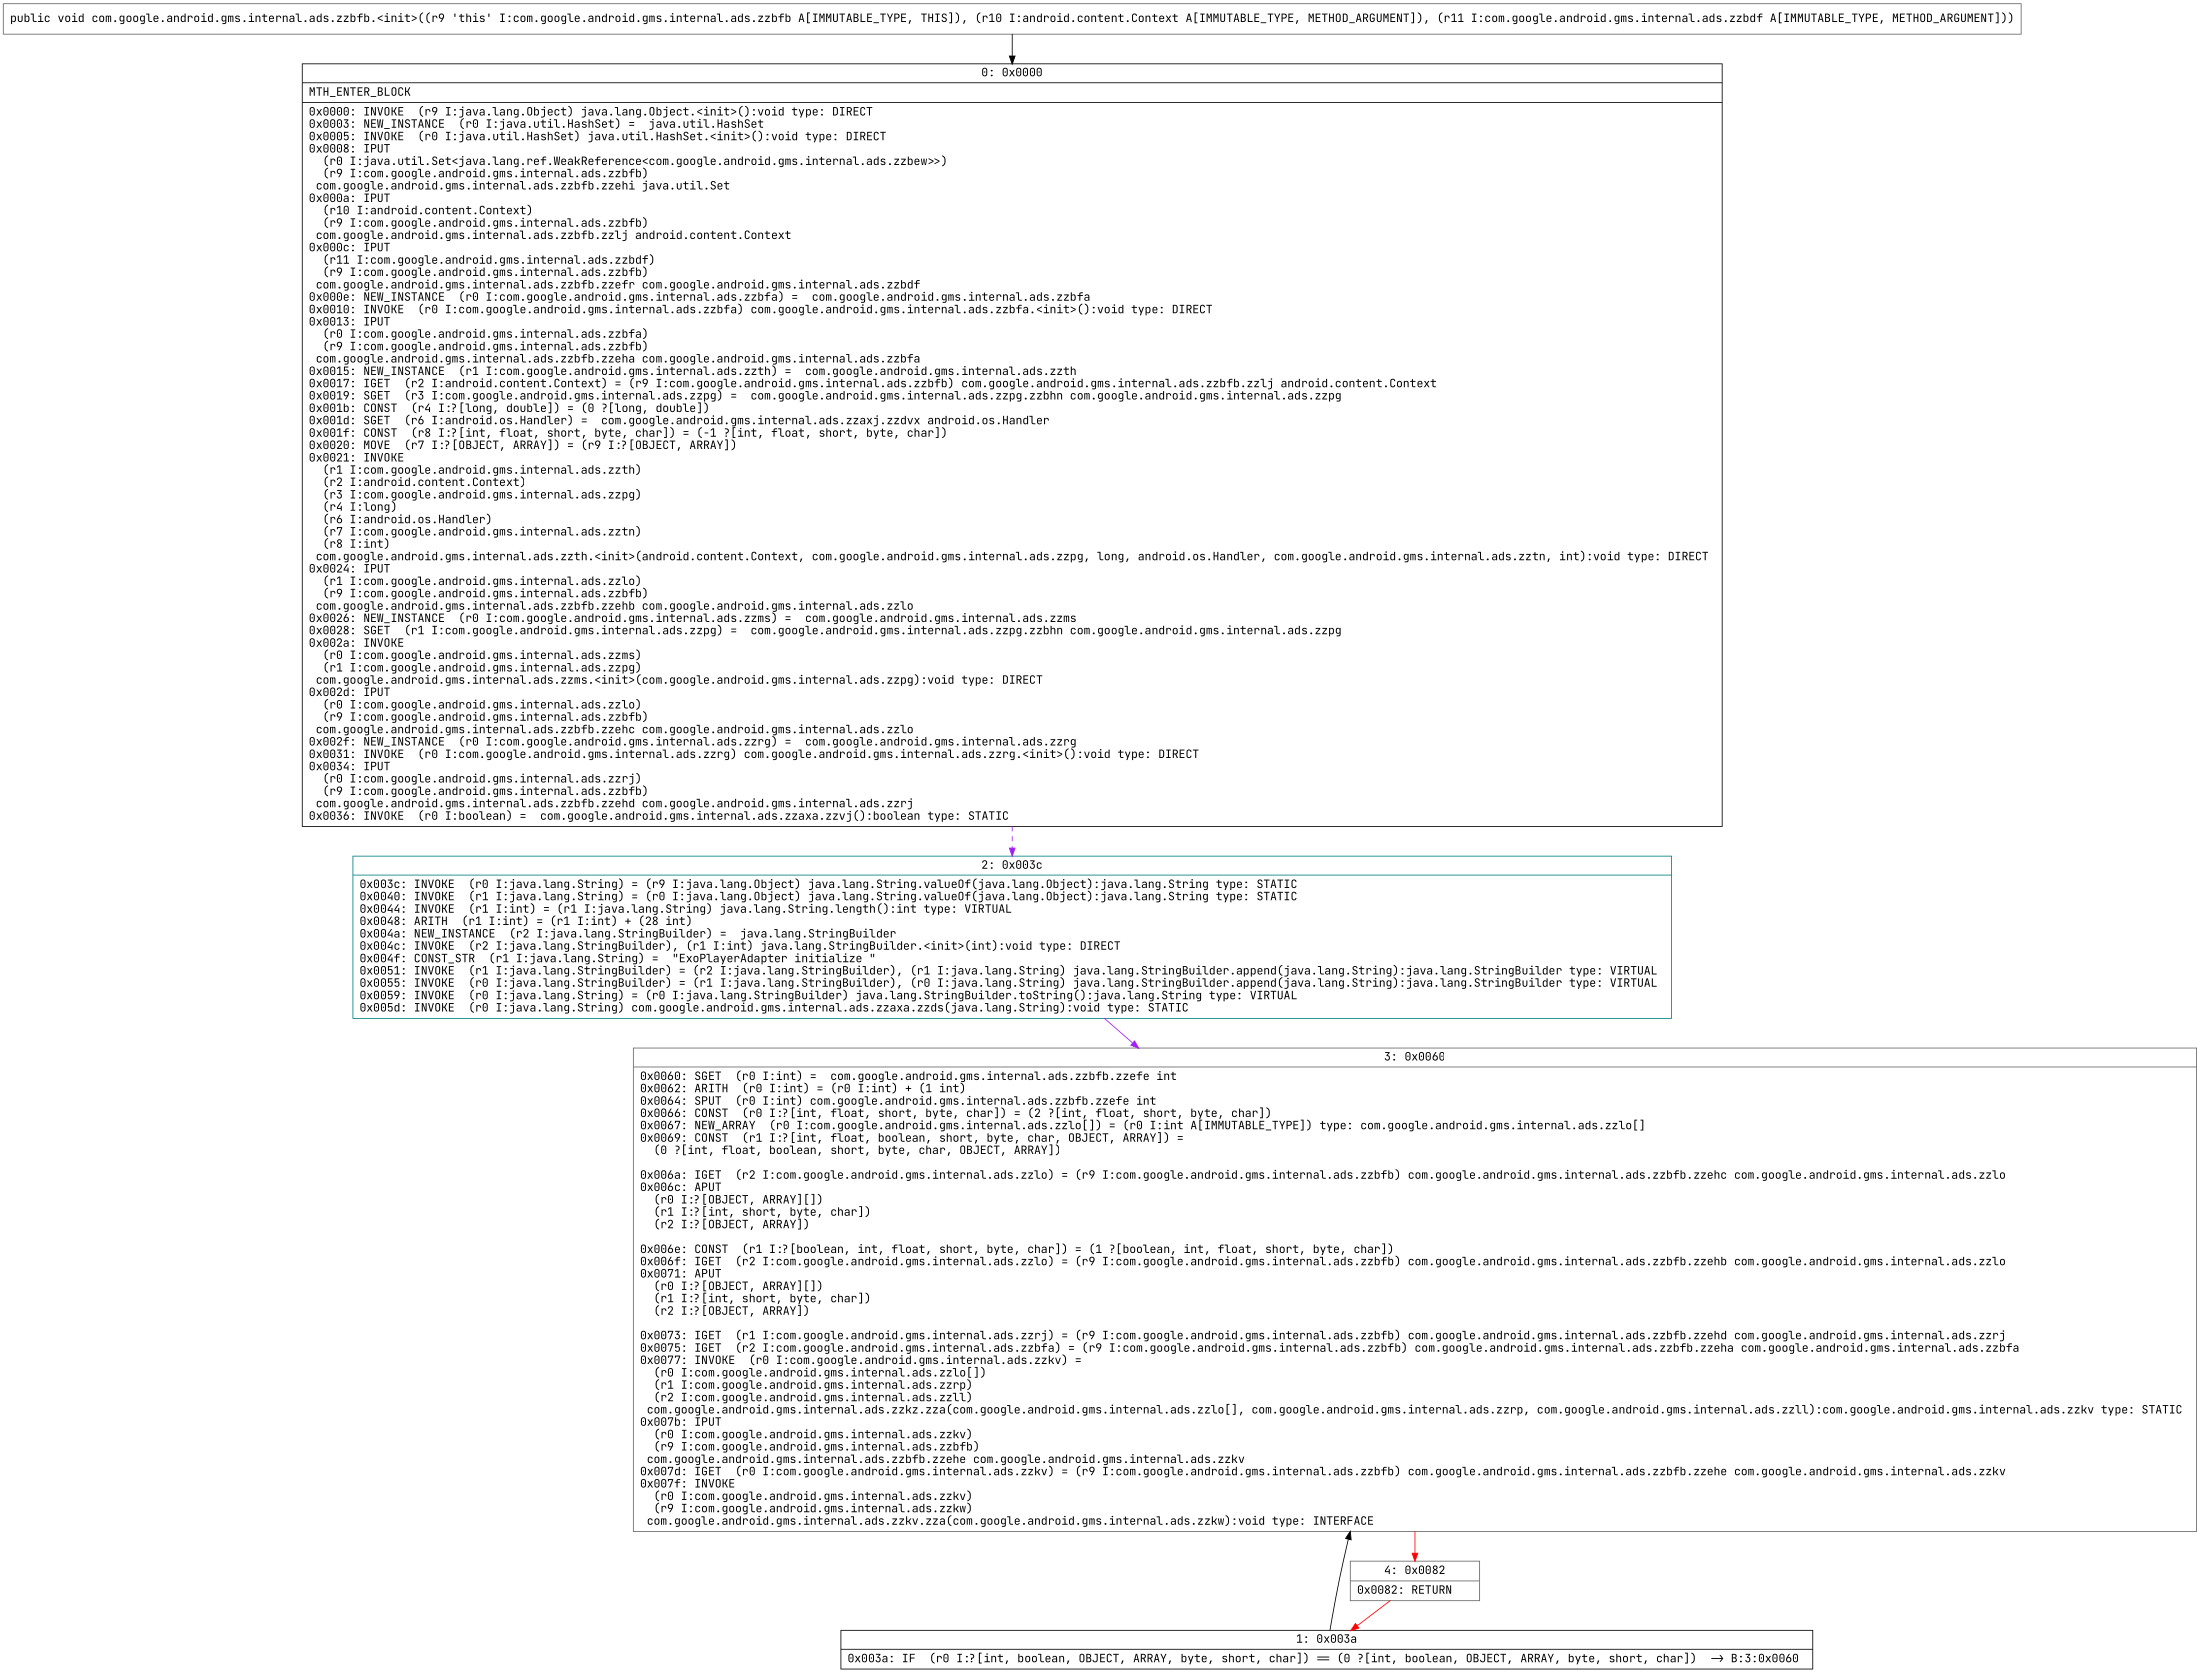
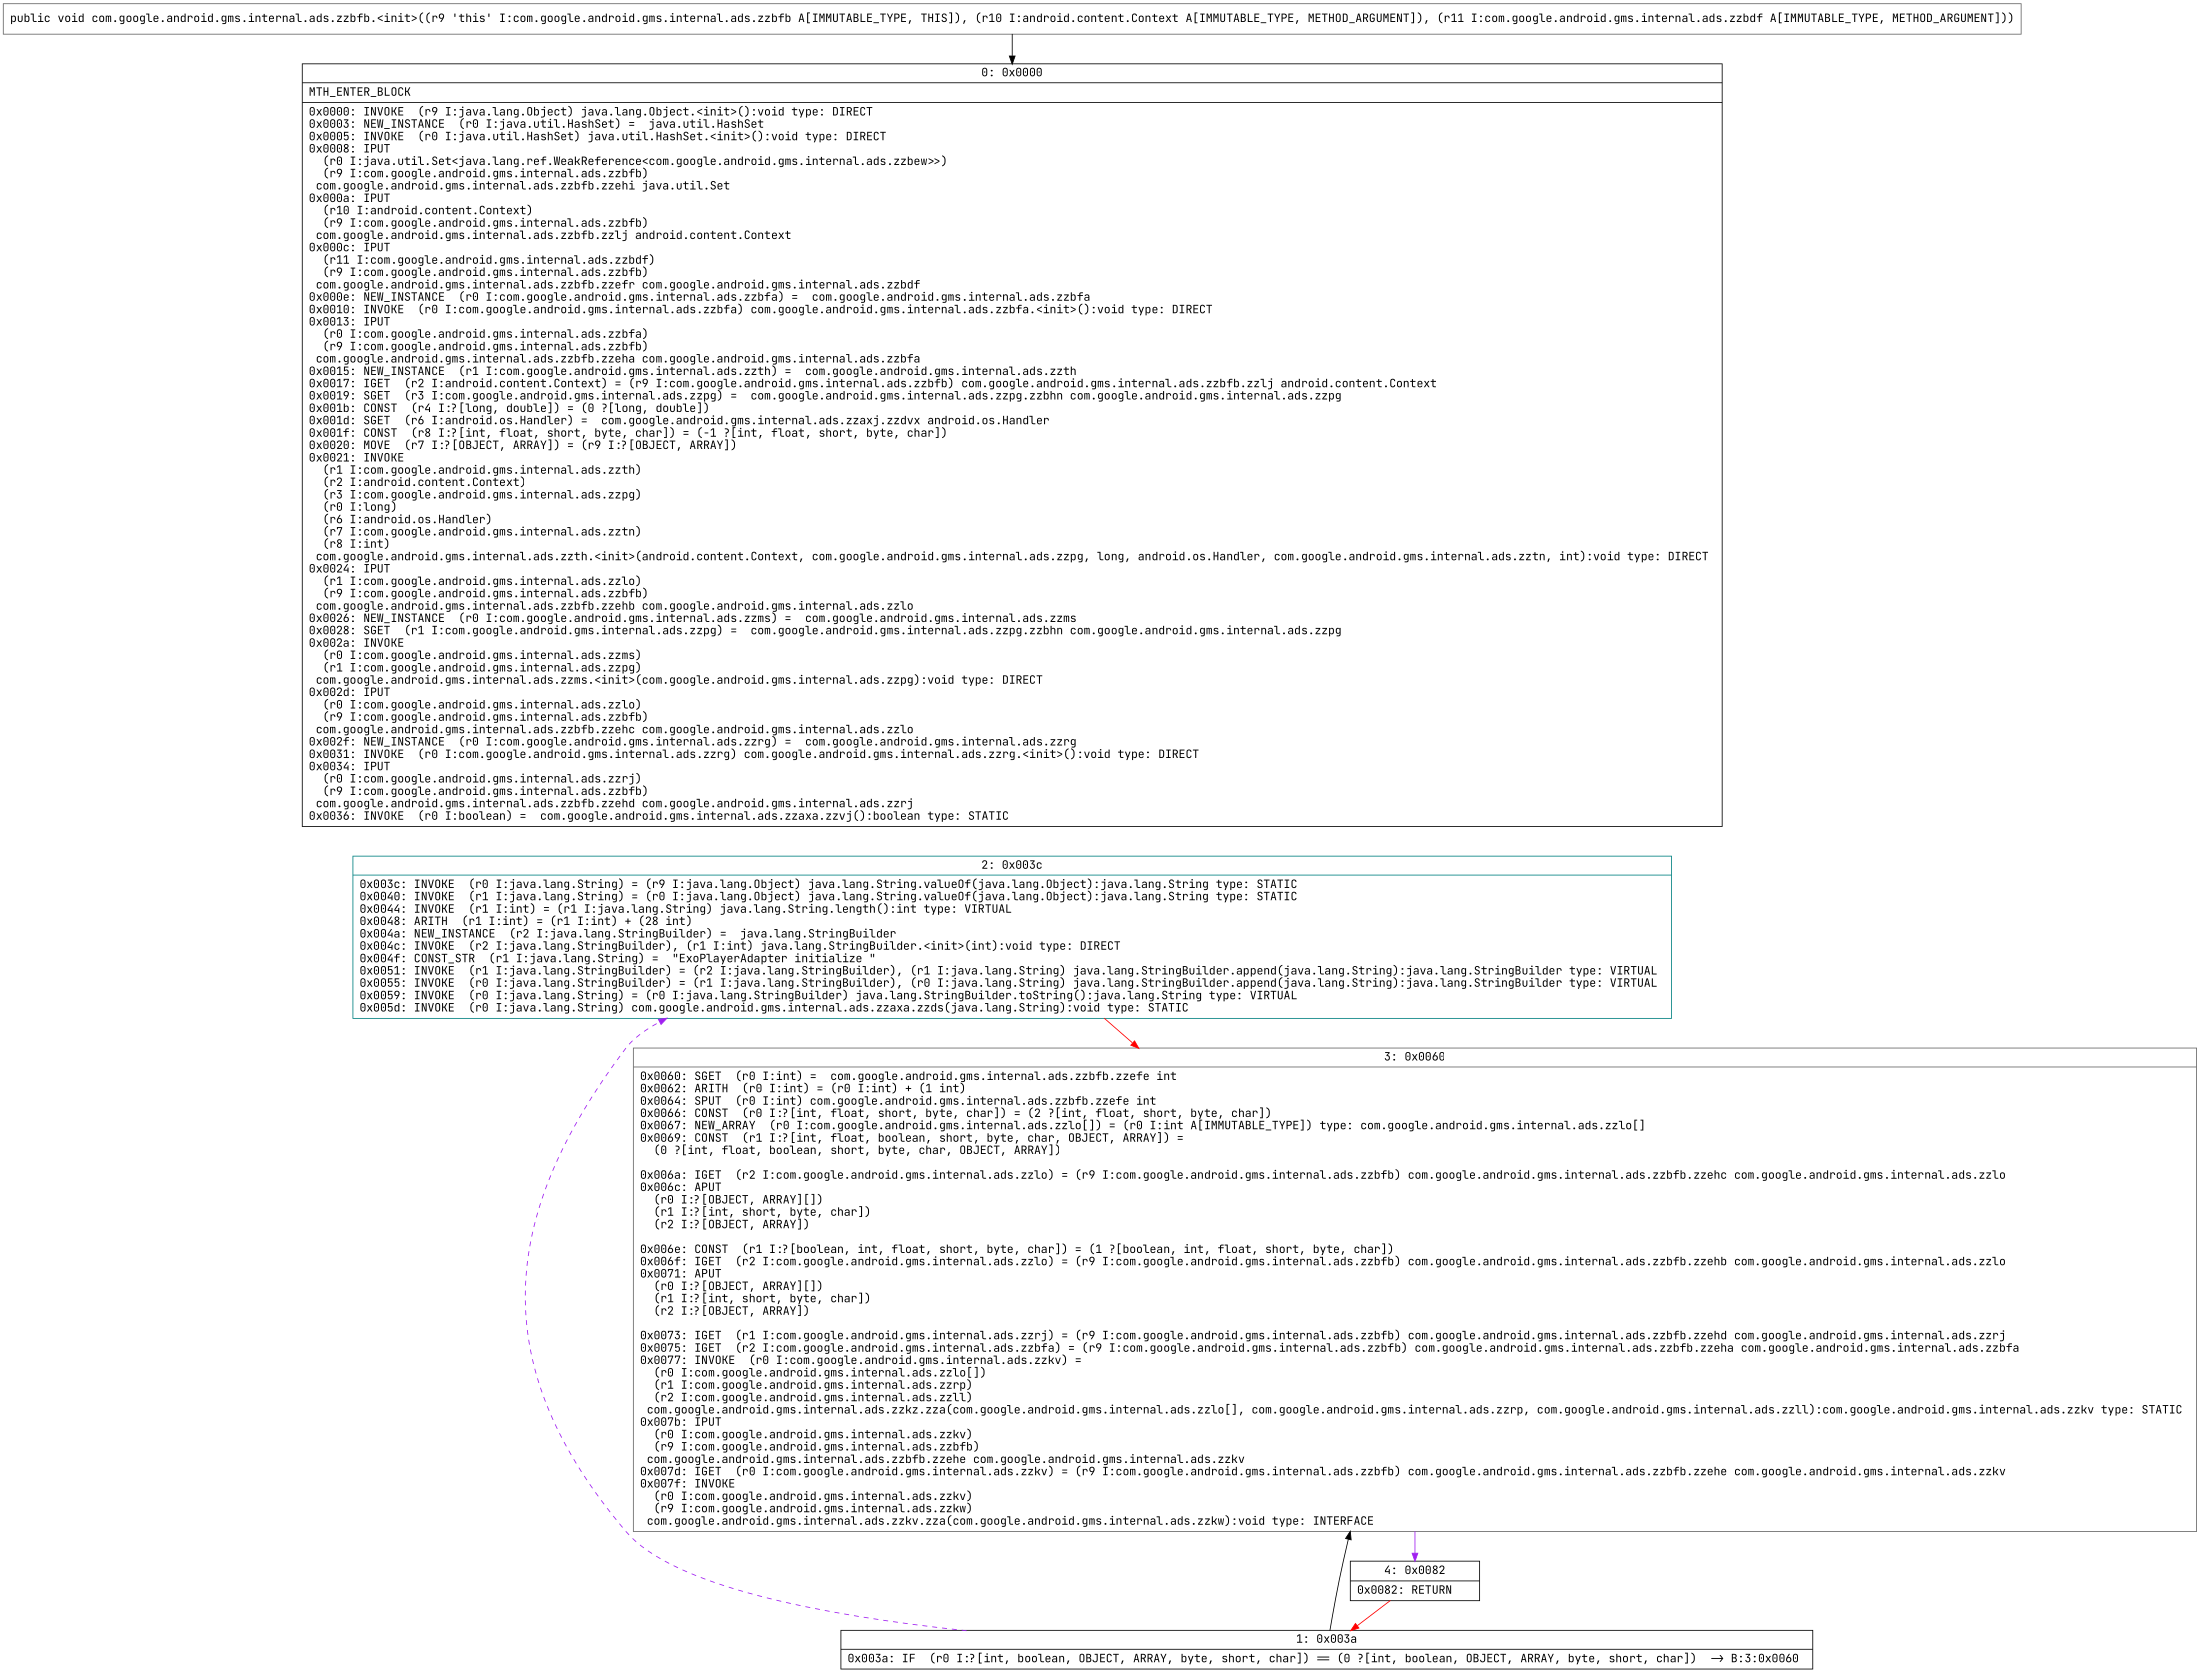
node "0: 0x0000": text "(r4 I:long)" -> "(r0 I:long)"
edge "0: 0x0000" -> "2: 0x003c": now "1: 0x003a" -> "2: 0x003c"
edge "2: 0x003c" -> "3: 0x0060": color purple -> red
edge "3: 0x0060" -> "4: 0x0082": color red -> purple
node "4: 0x0082": color gray40 -> black
